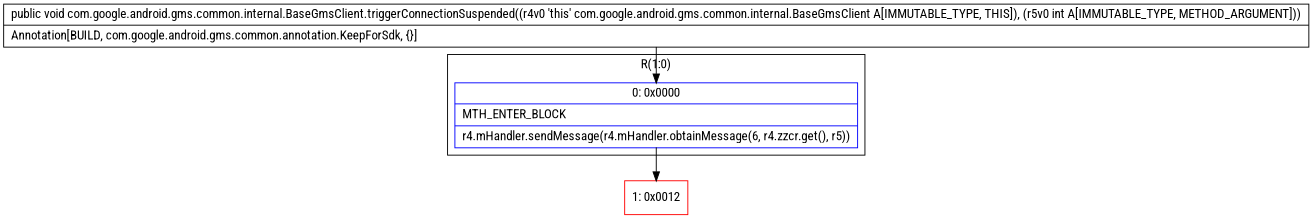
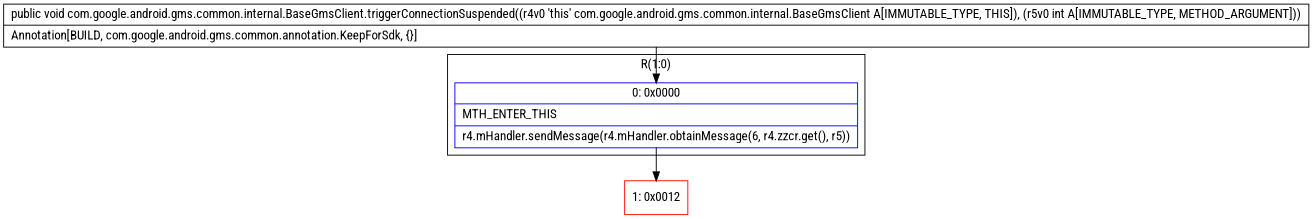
node "0: 0x0000": text "MTH_ENTER_BLOCK" -> "MTH_ENTER_THIS"
